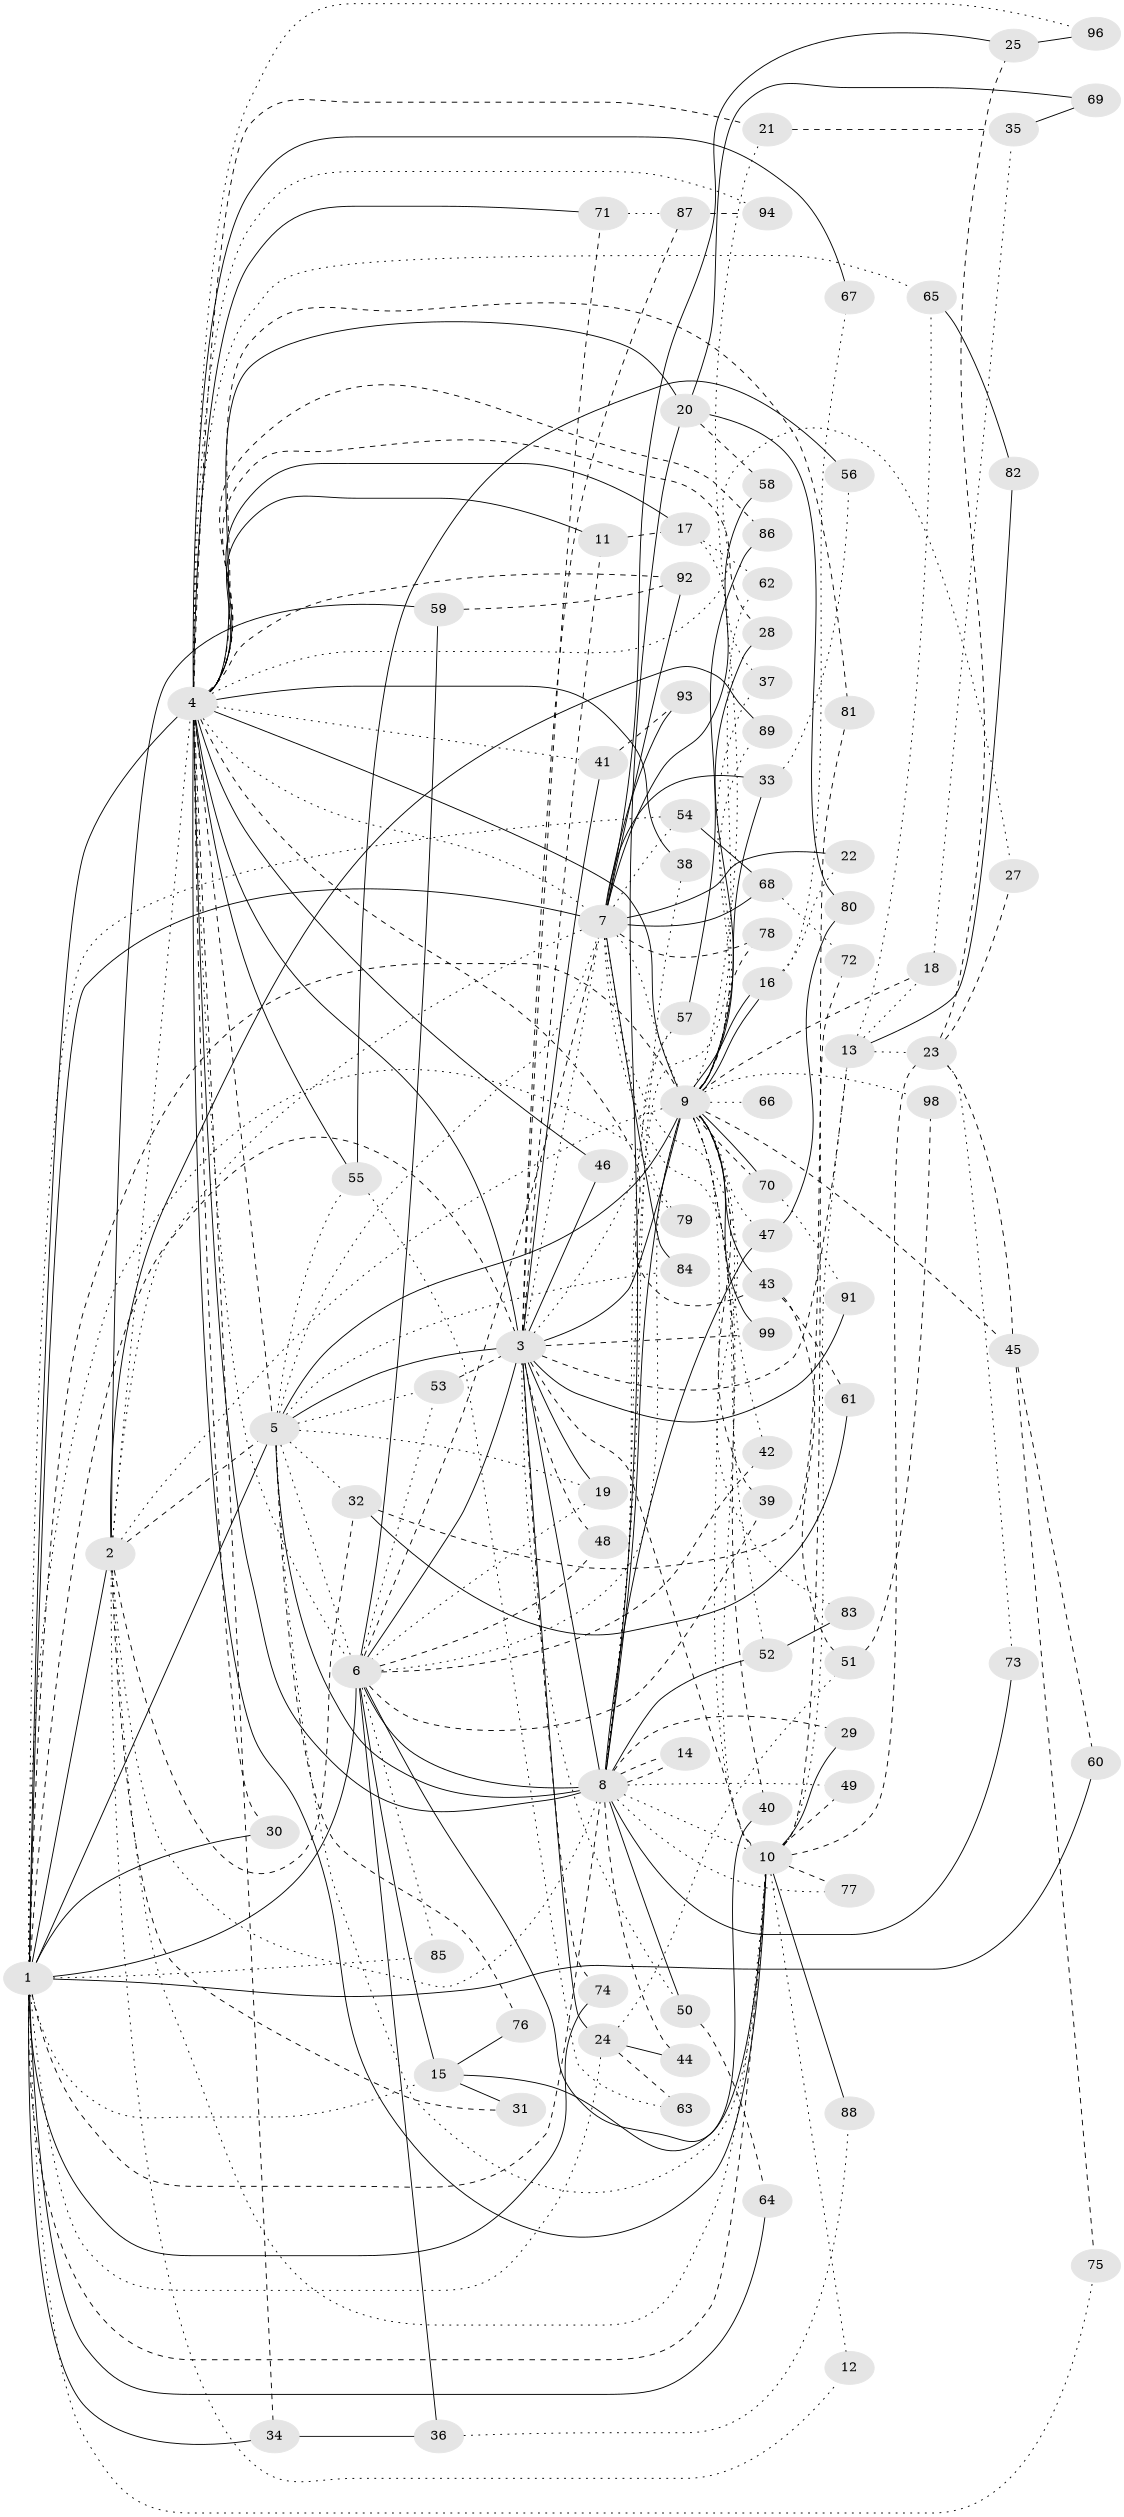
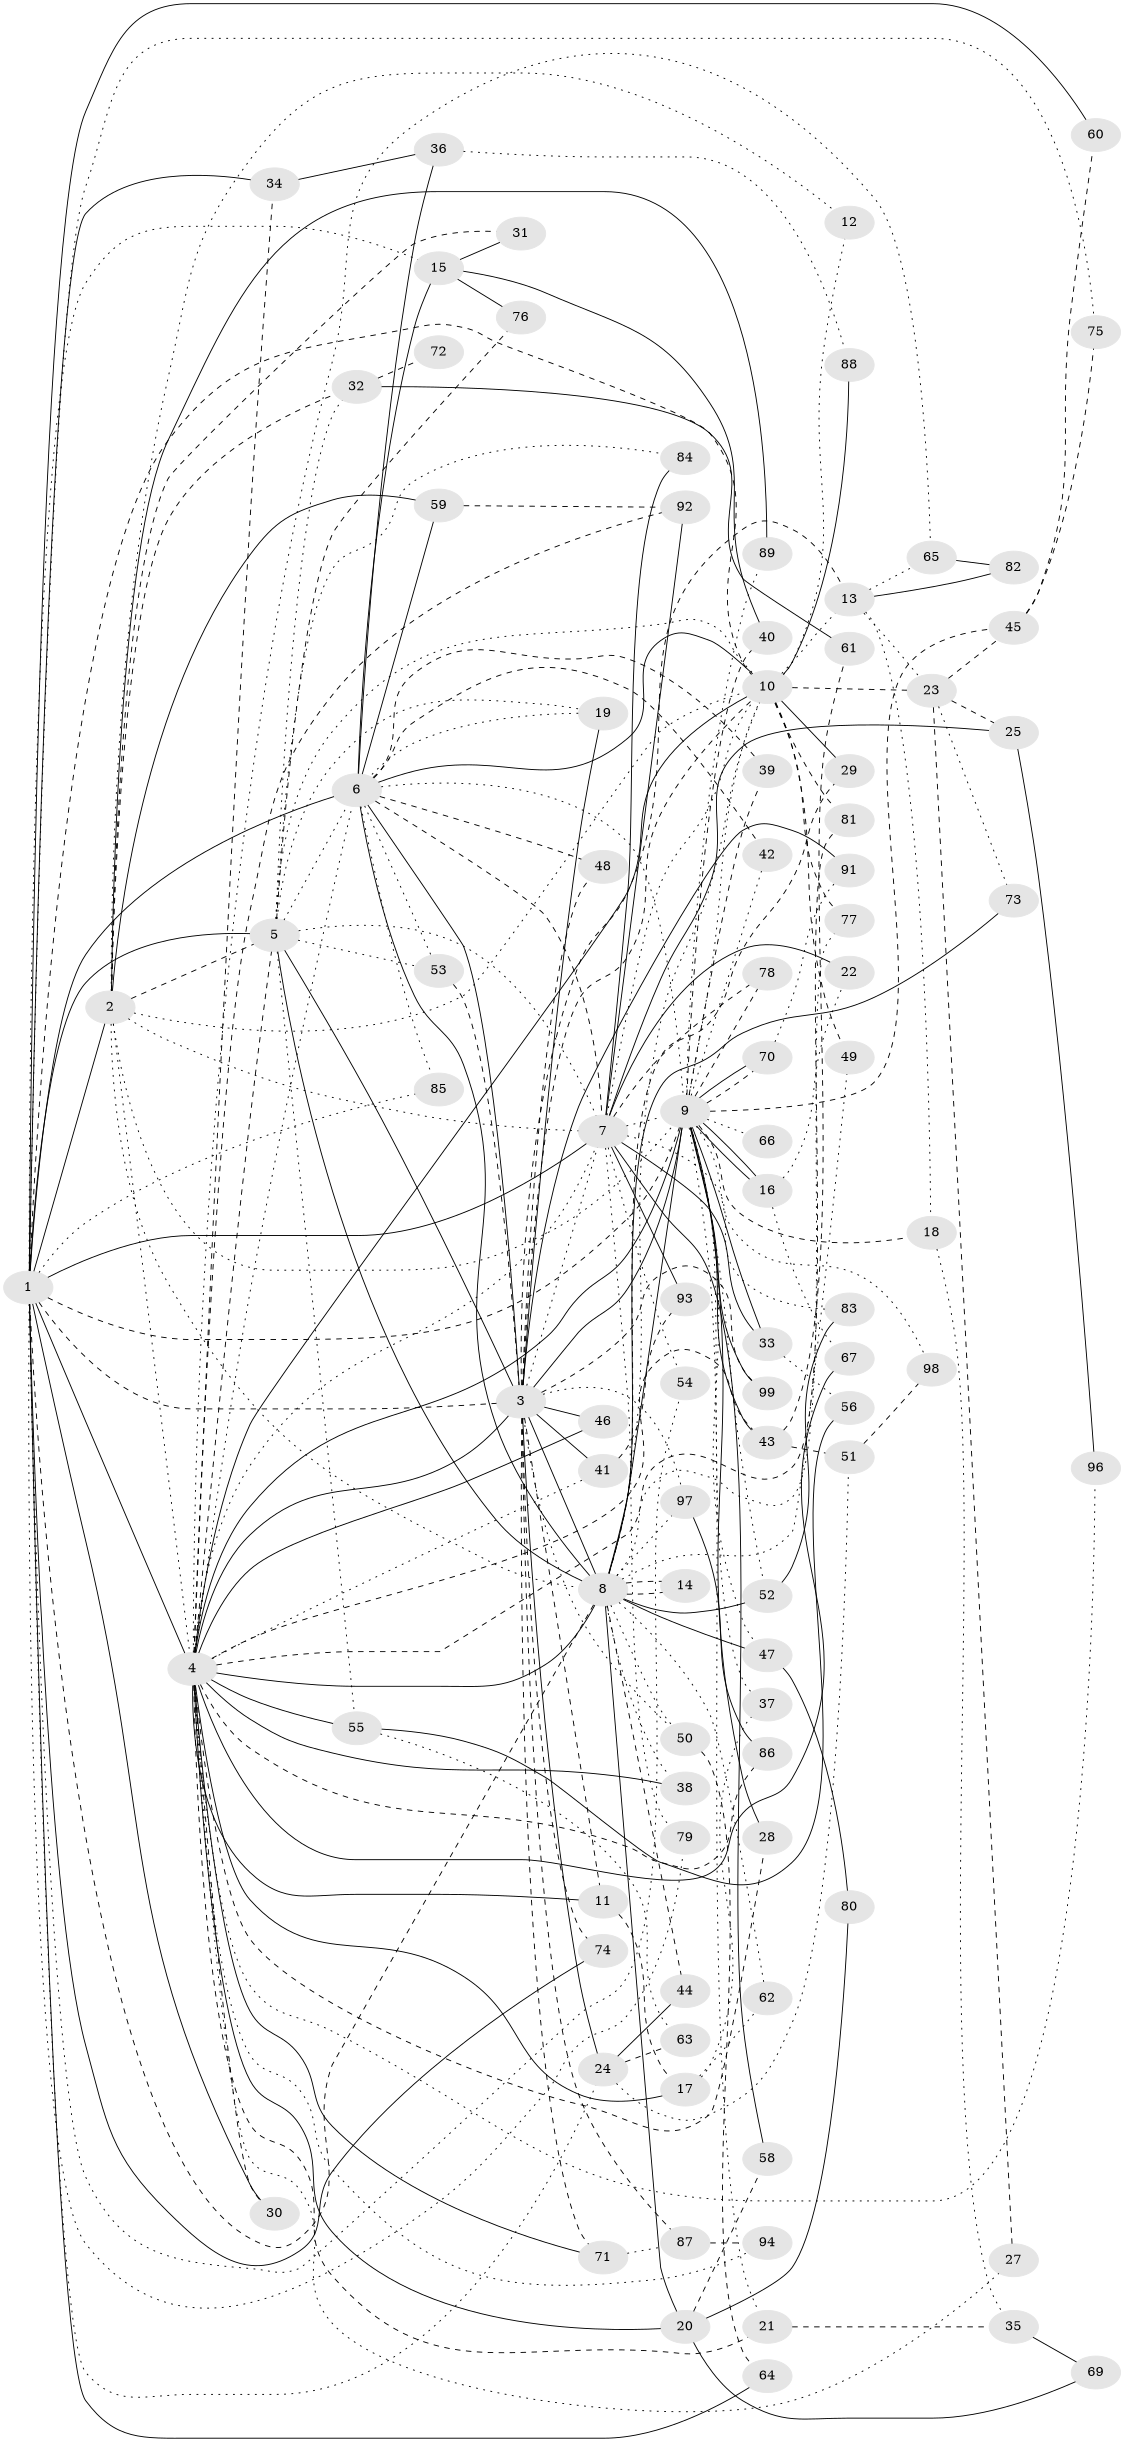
node "68": removed
node "57": label "57" -> "97"
edge "9" -- "5": removed
edge "8" -- "50": style solid -> dotted
